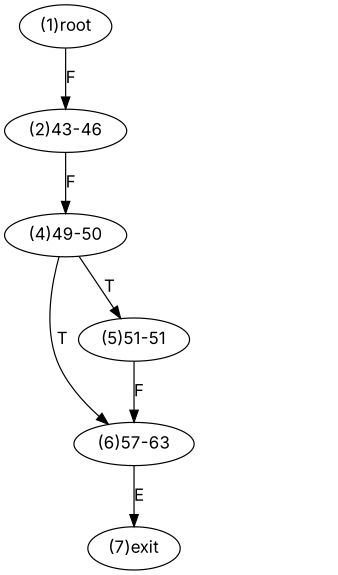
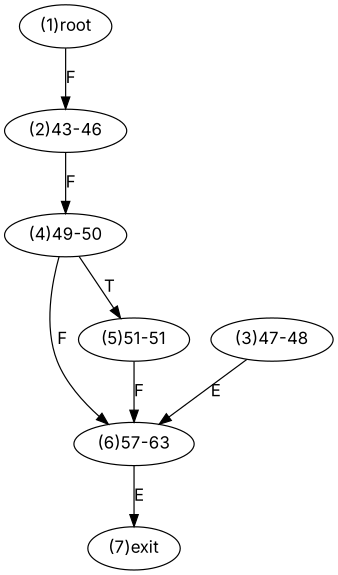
edge "(4)49-50" -> "(6)57-63": label "T" -> "F"
node "(3)47-48": added
